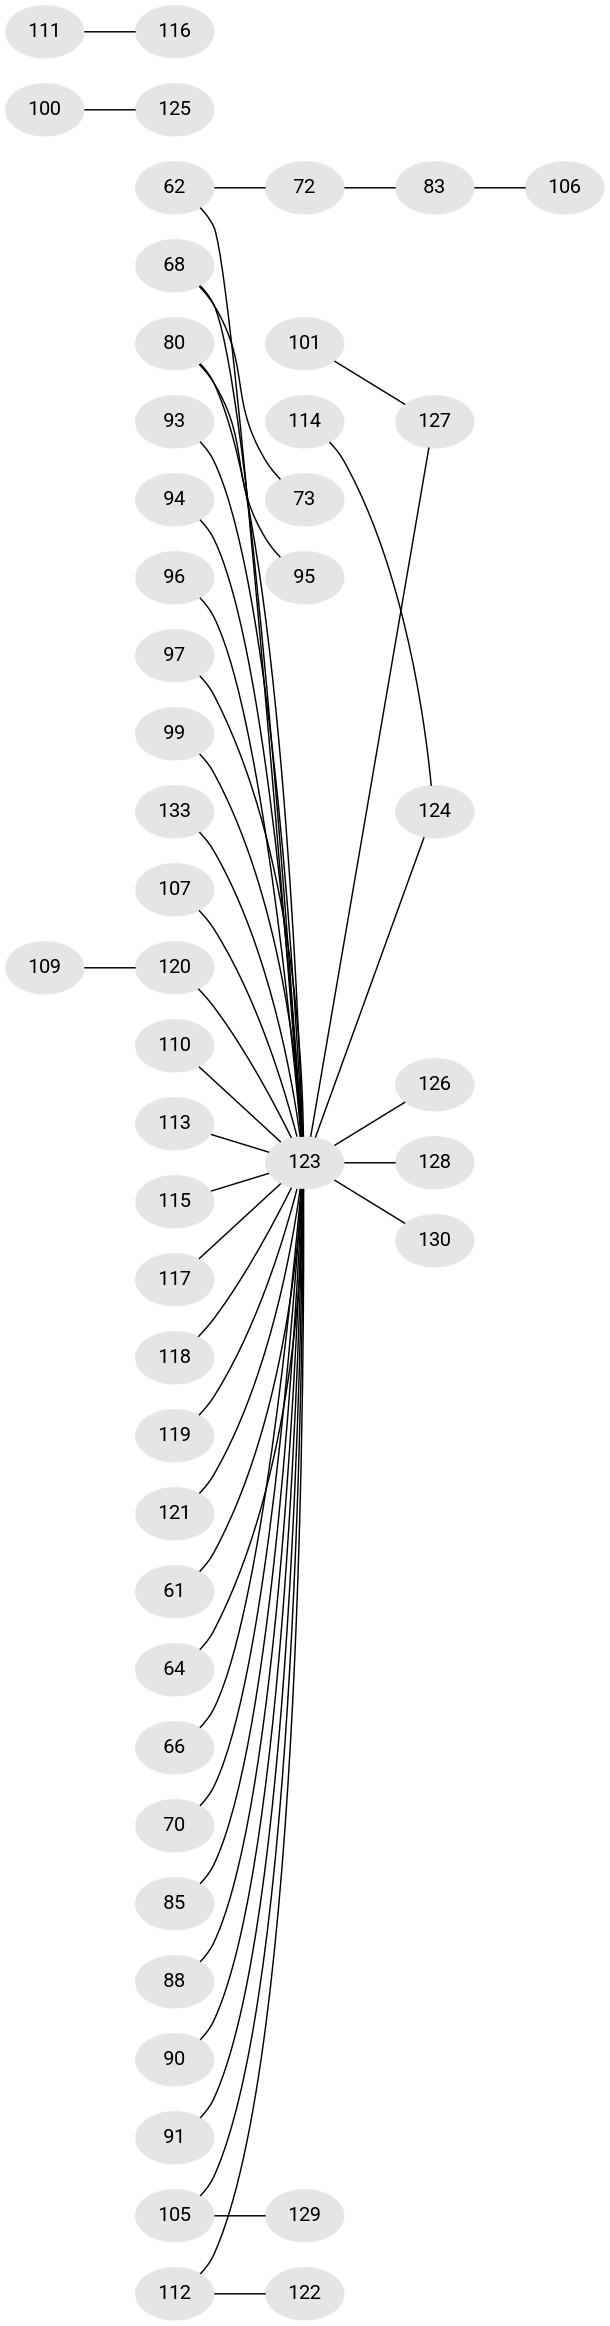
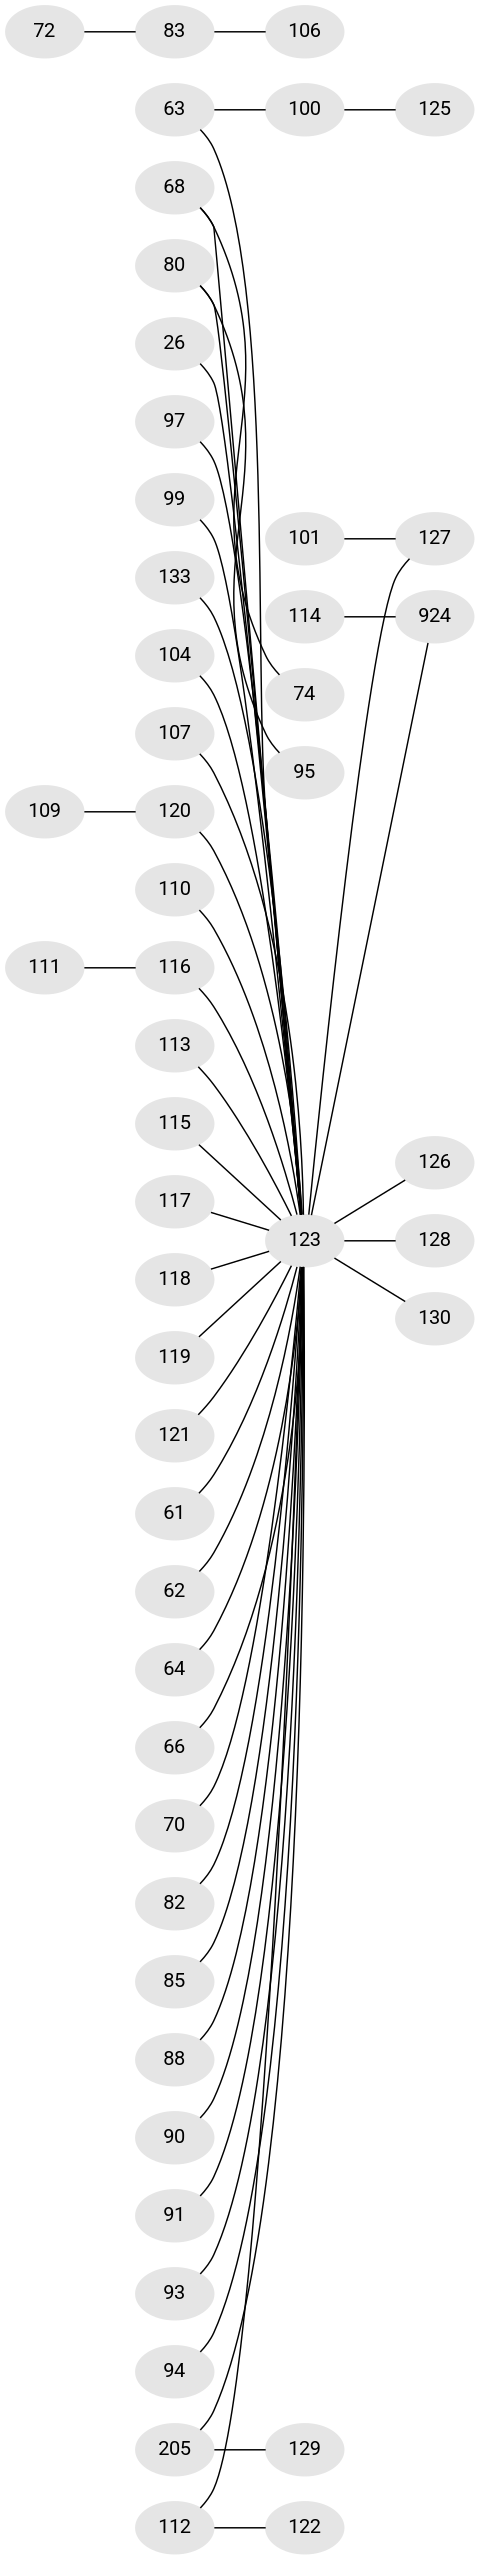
node "63": added
edge "62" -- "72": removed
node "73": label "73" -> "74"
node "96": label "96" -> "26"
node "104": added
node "124": label "124" -> "924"
edge "116" -- "123": added
node "82": added
node "105": label "105" -> "205"
